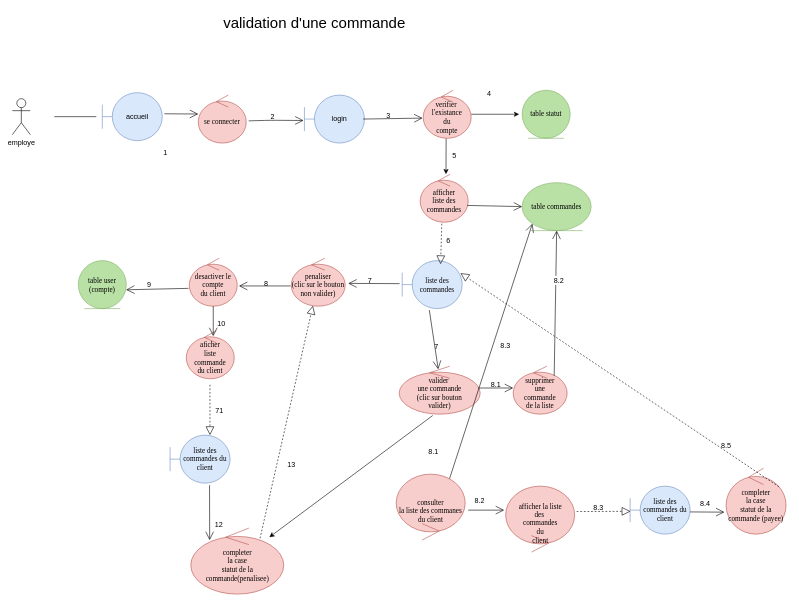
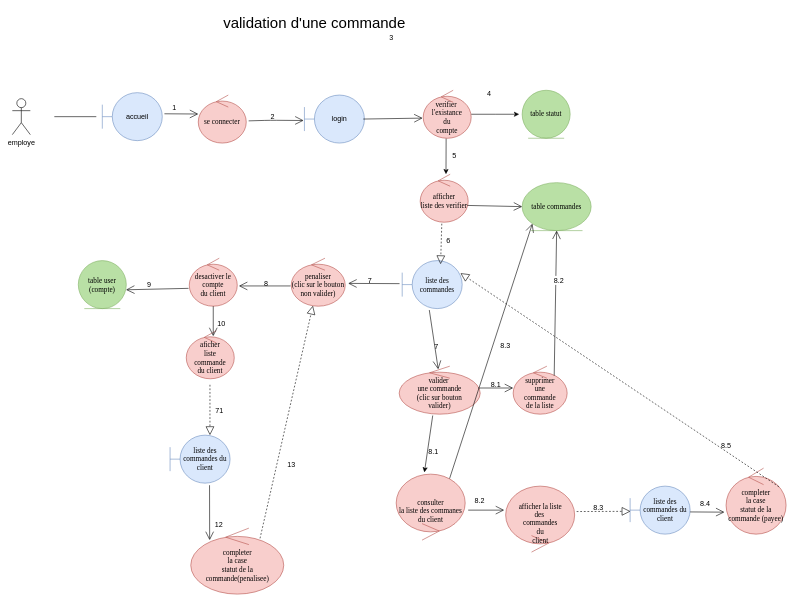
node "3": moved (392, 116) -> (395, 38)
node "1": moved (168, 153) -> (177, 108)
node "afficher liste des commandes": label "afficher liste des commandes" -> "afficher liste des verifier"
edge "valider une commande (clic sur bouton valider)" -> "completer la case statut de la commande(penalisee)": now "valider une commande (clic sur bouton valider)" -> "consulter la liste des commanes du client"
